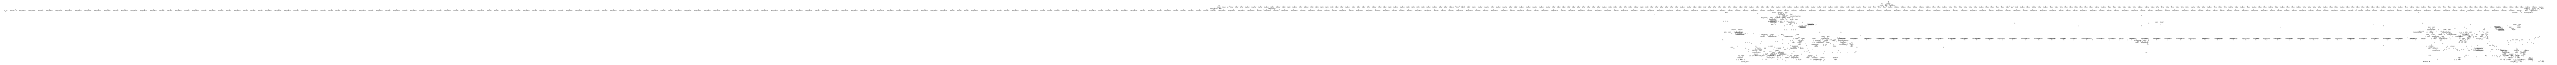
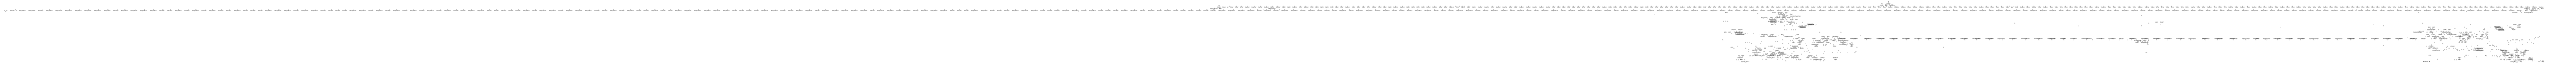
node "(Call,exception=AcquireExceptionInfo())": added
